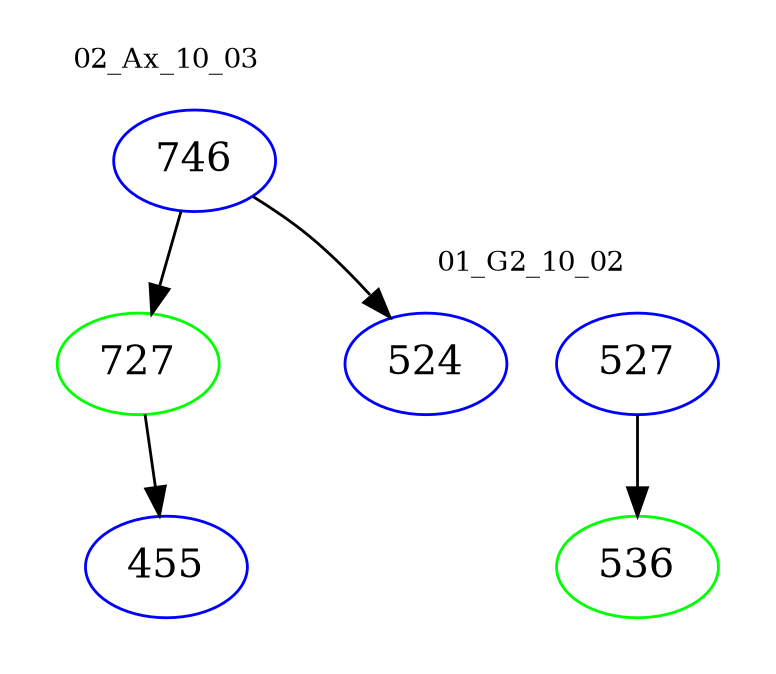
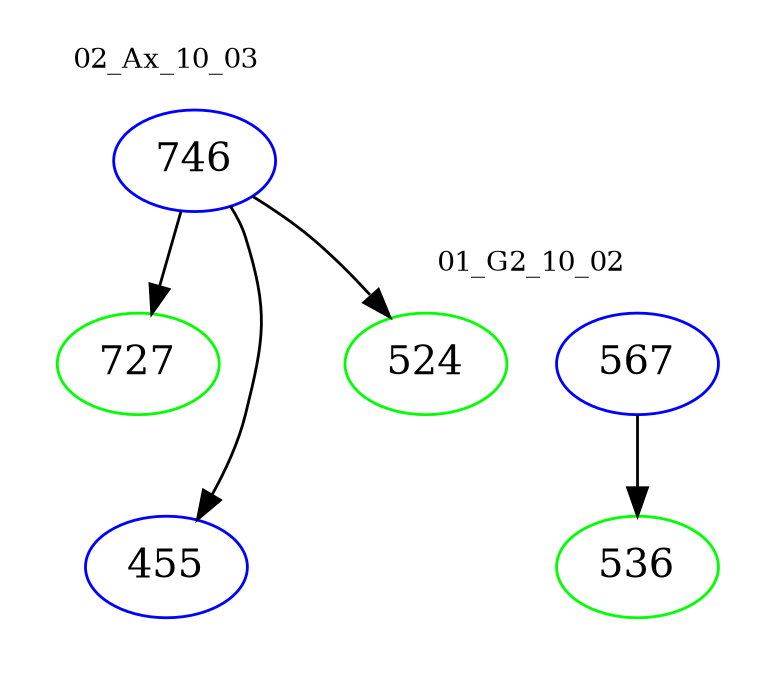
node "524": color blue -> green
node "527": label "527" -> "567"
edge "727" -> "455": now "746" -> "455"
